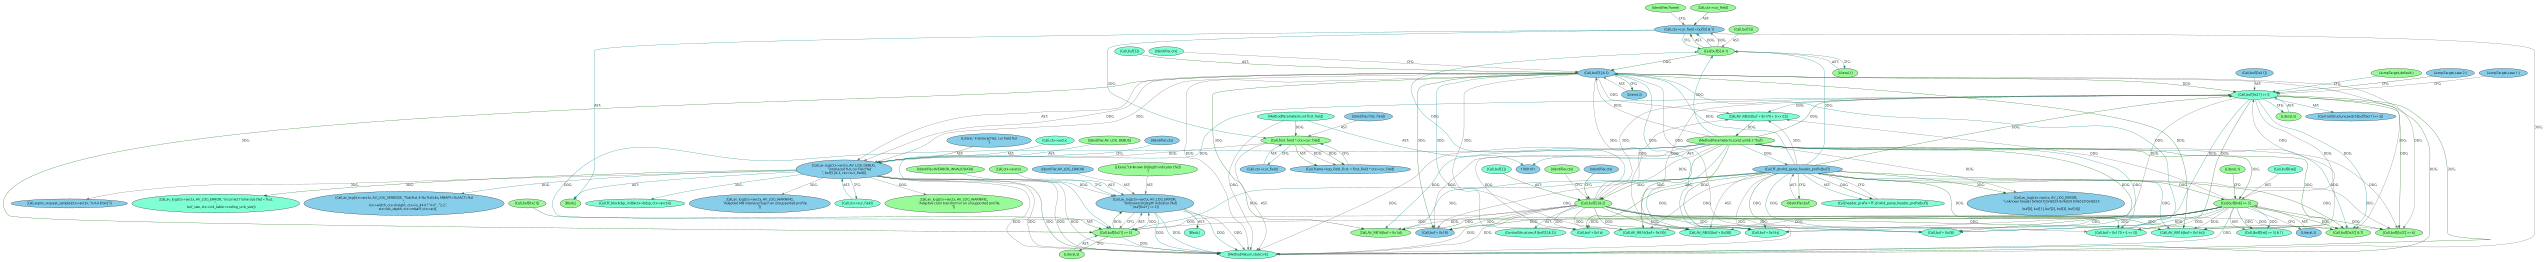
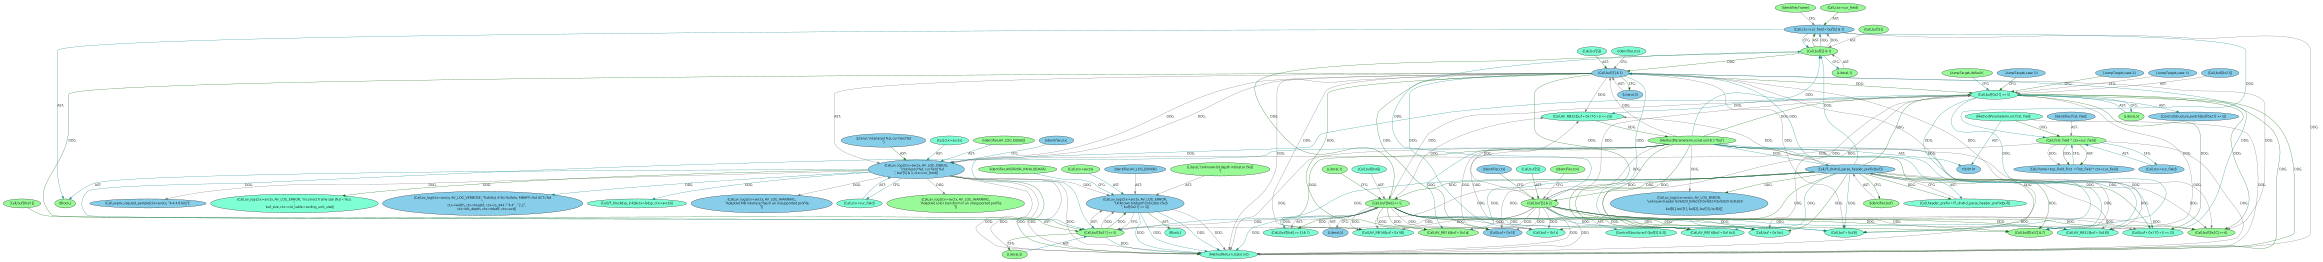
node "(JumpTarget,case 3:)": added
edge "(MethodParameterIn,const uint8_t *buf)" -> "(Call,buf[0x6] >> 5)": now "(Call,buf[5] & 1)" -> "(Call,buf[0x6] >> 5)"
edge "(Call,first_field ^ ctx->cur_field)" -> "(MethodReturn,static int)": label "AST: " -> "DDG: "
edge "(Call,ff_dnxhd_parse_header_prefix(buf))" -> "(Call,AV_RB32(buf + 0x28))": label "AST: " -> "DDG: "
